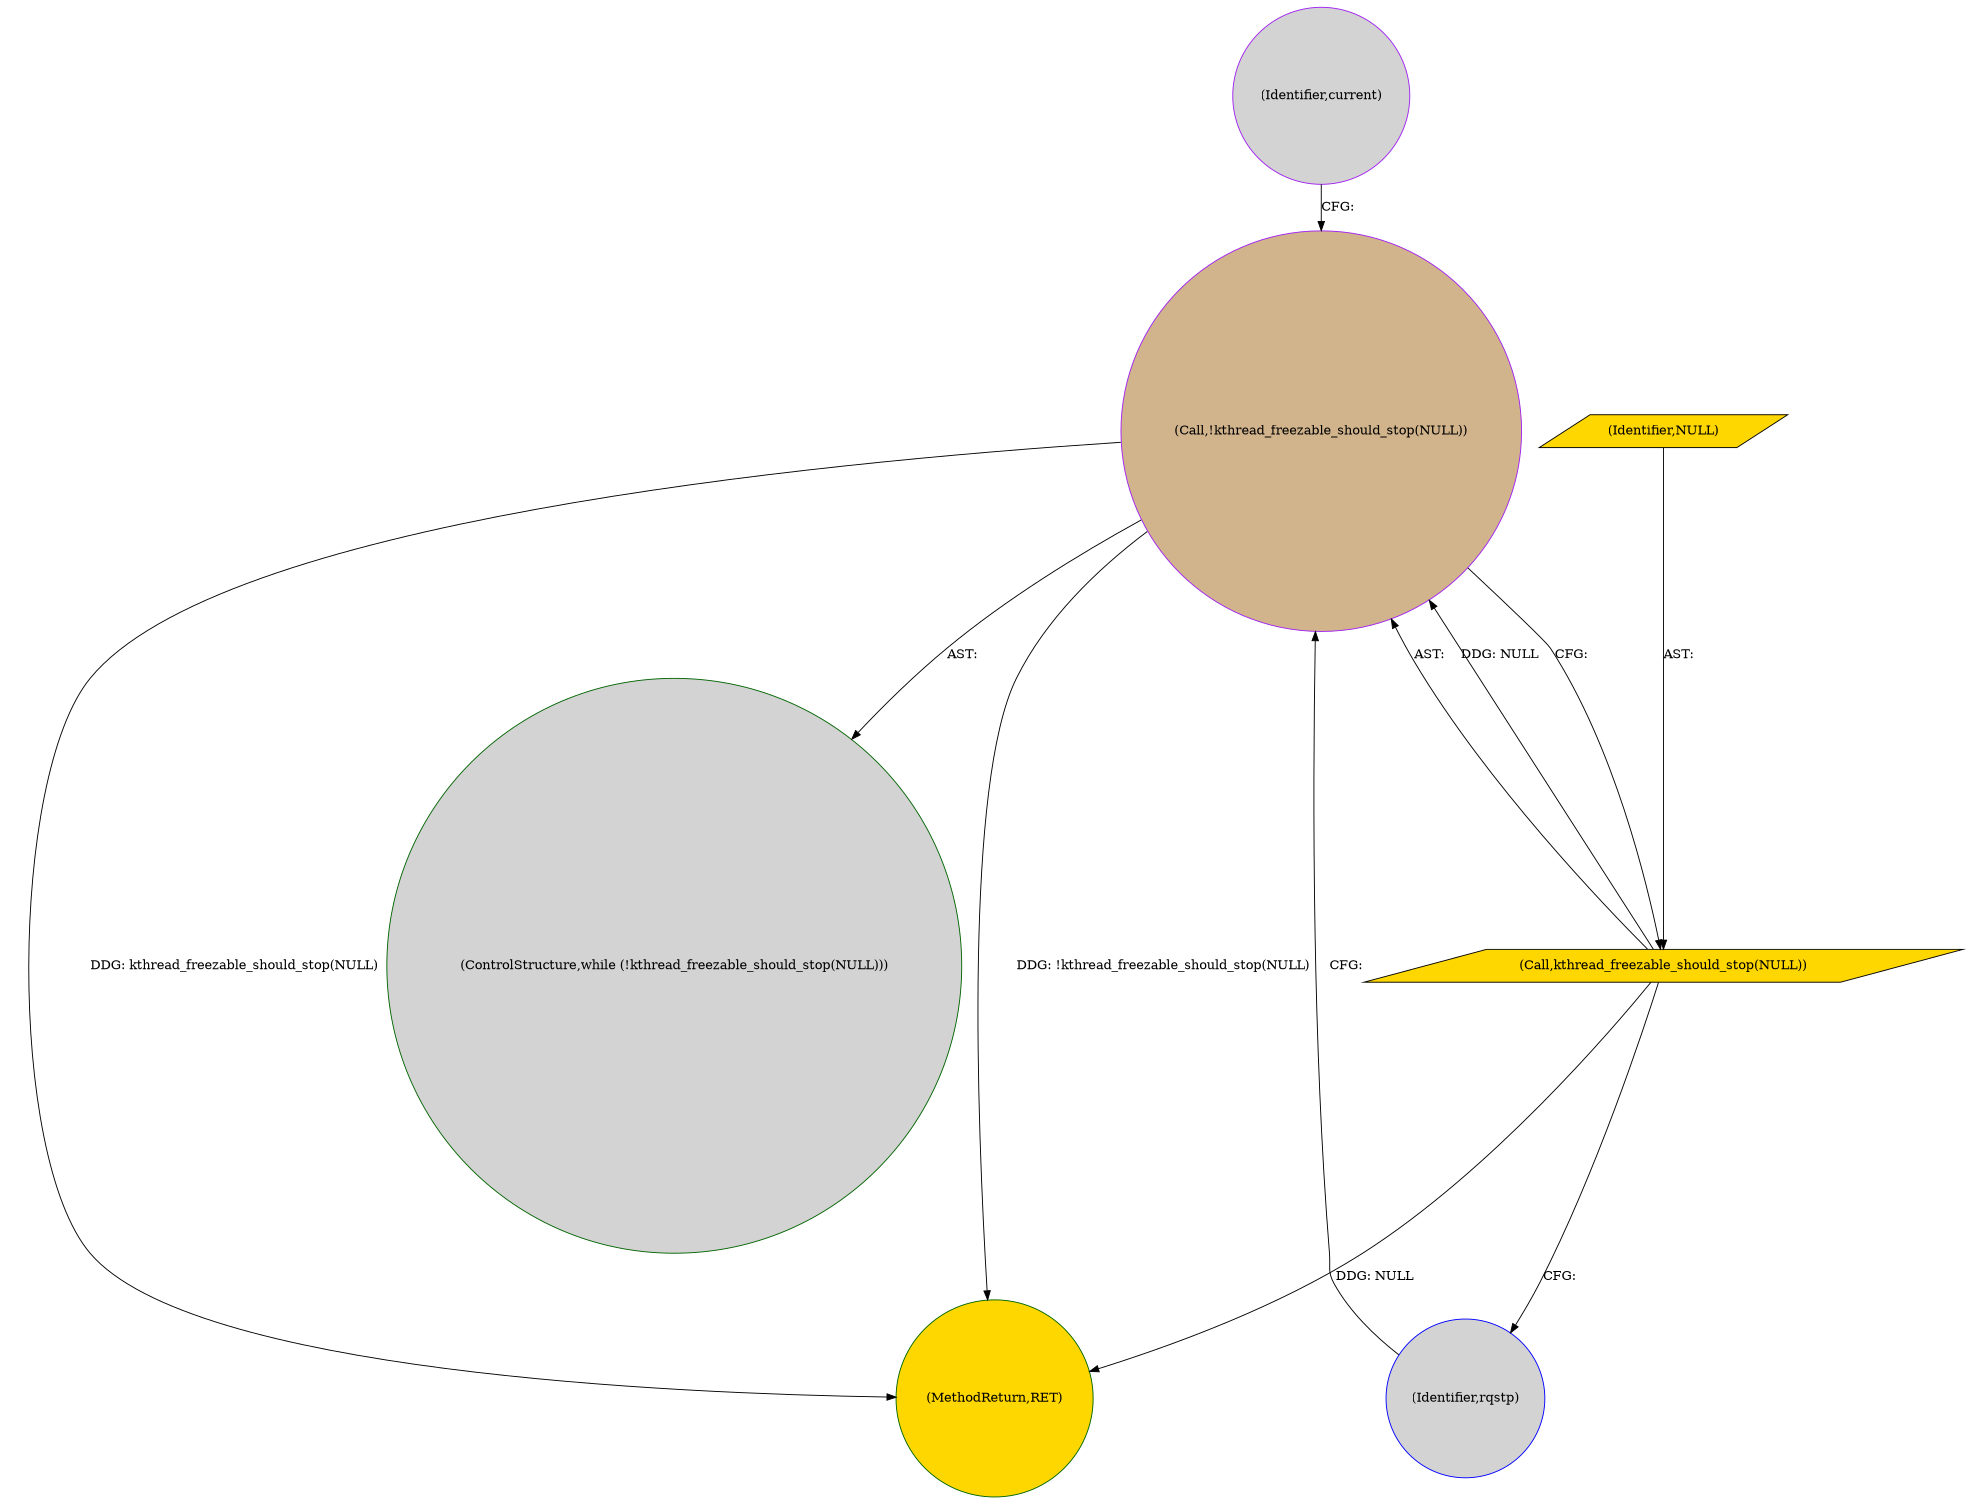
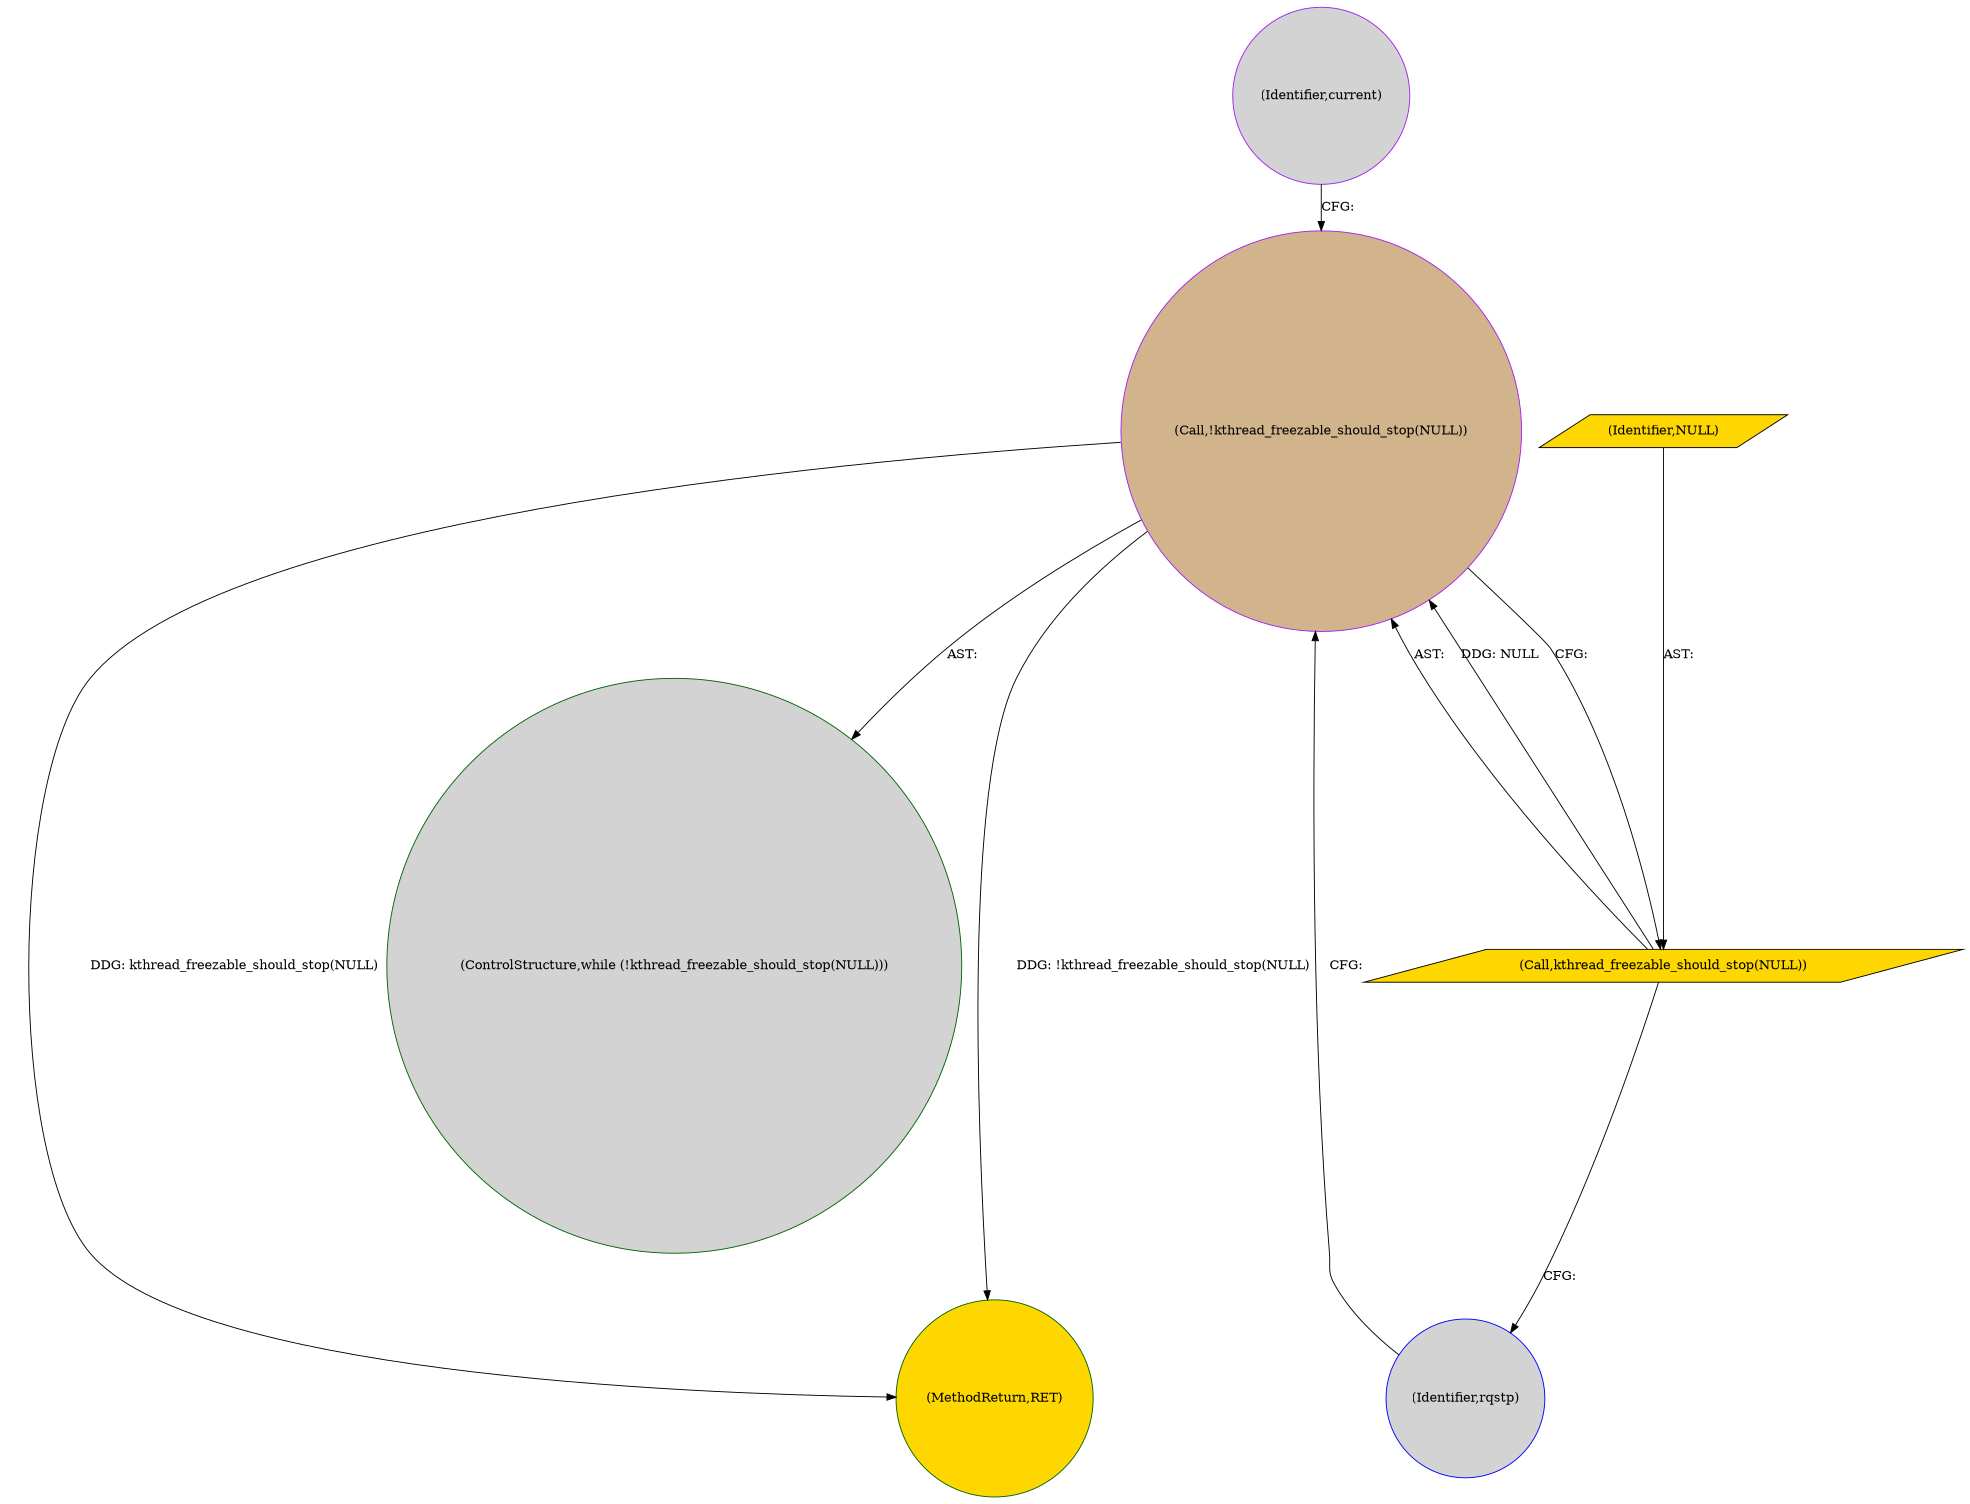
edge "(Call,kthread_freezable_should_stop(NULL))" -> "(MethodReturn,RET)": removed, label "DDG: NULL"
